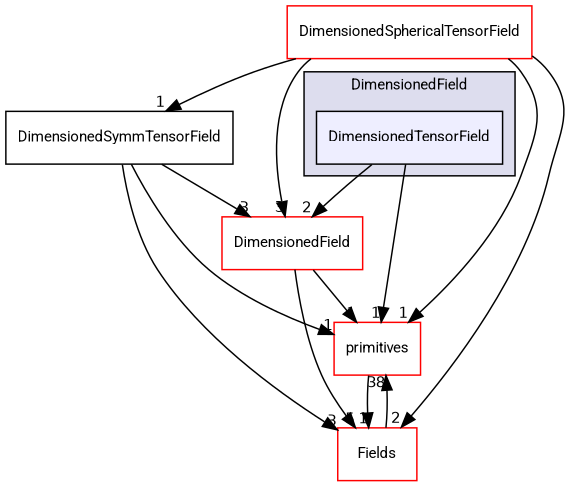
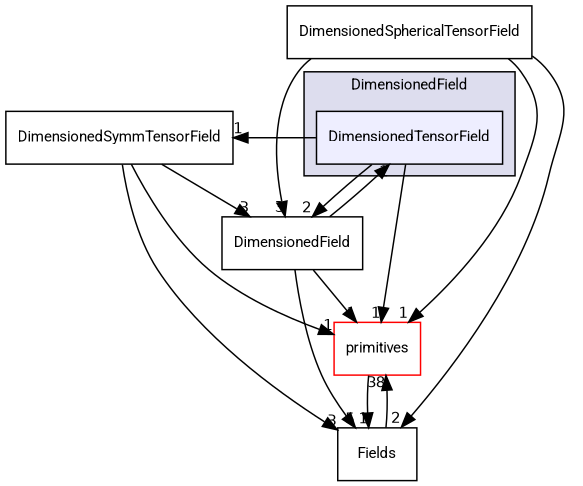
node "DimensionedSphericalTensorField": color red -> black
edge "DimensionedSphericalTensorField" -> "DimensionedSymmTensorField": now "DimensionedTensorField" -> "DimensionedSymmTensorField"
edge "DimensionedField" -> "DimensionedTensorField": added
node "DimensionedField": color red -> black
node "Fields": color red -> black
